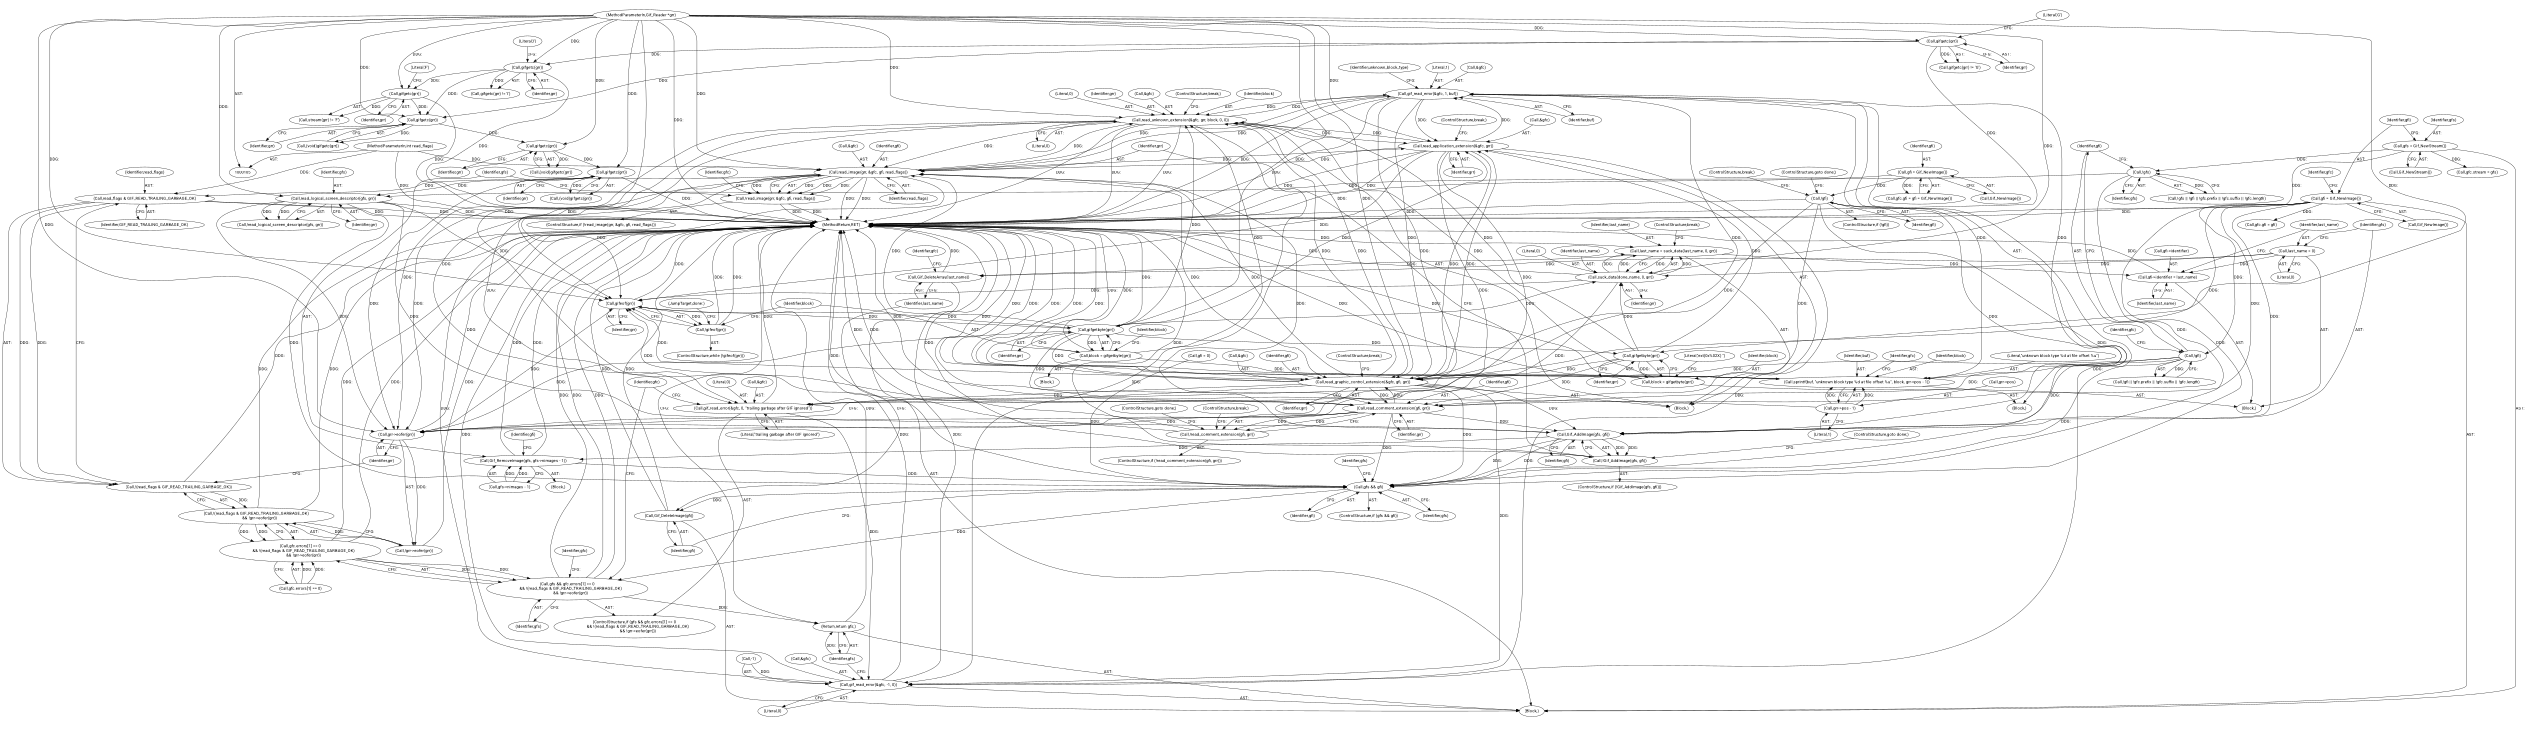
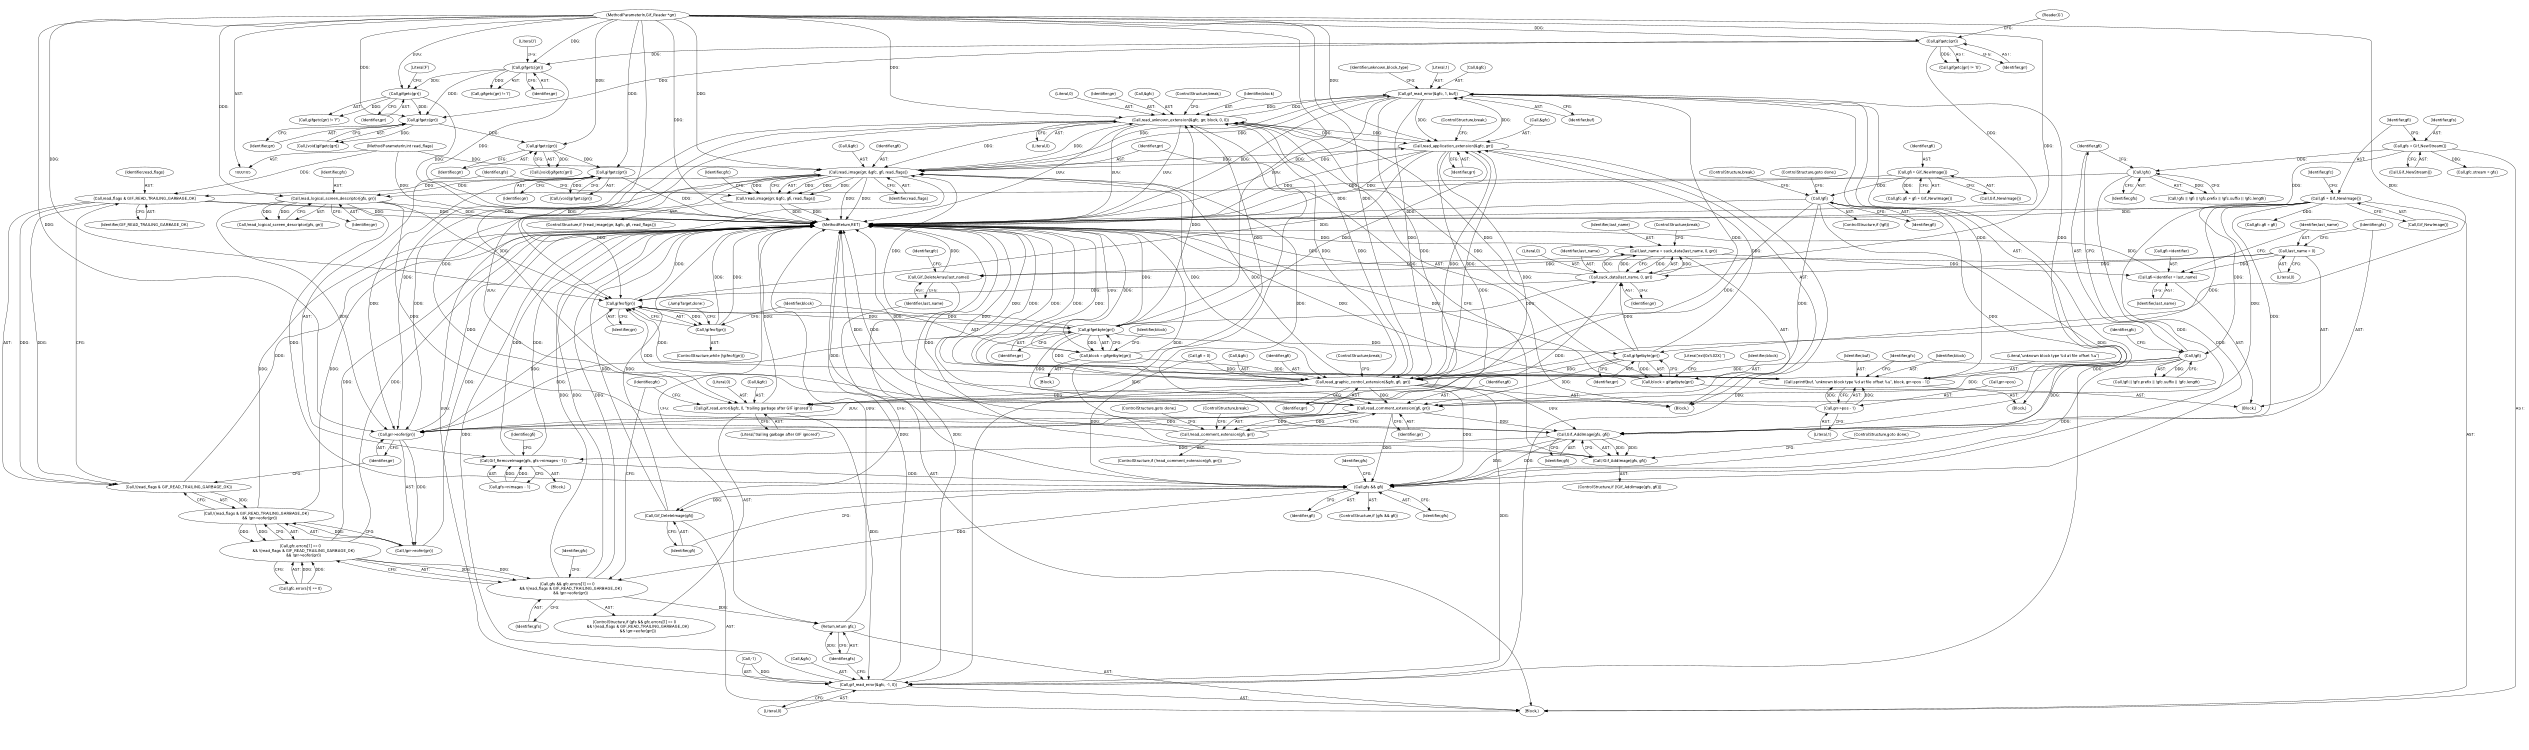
node "(Literal,'G')": label "(Literal,'G')" -> "(Reader,'G')"
node "(Call,stream(grr) != 'F')": label "(Call,stream(grr) != 'F')" -> "(Call,gifgetc(grr) != 'F')"
node "(Call,suck_data(done_name, 0, grr))": label "(Call,suck_data(done_name, 0, grr))" -> "(Call,suck_data(last_name, 0, grr))"
edge "(Call,read_comment_extension(gfi, grr))" -> "(Call,read_graphic_control_extension(&gfc, gfi, grr))": now "(Call,gfi = 0)" -> "(Call,read_graphic_control_extension(&gfc, gfi, grr))"
edge "(Call,read_graphic_control_extension(&gfc, gfi, grr))" -> "(Call,grr->eofer(grr))": label "CFG: " -> "DDG: "
